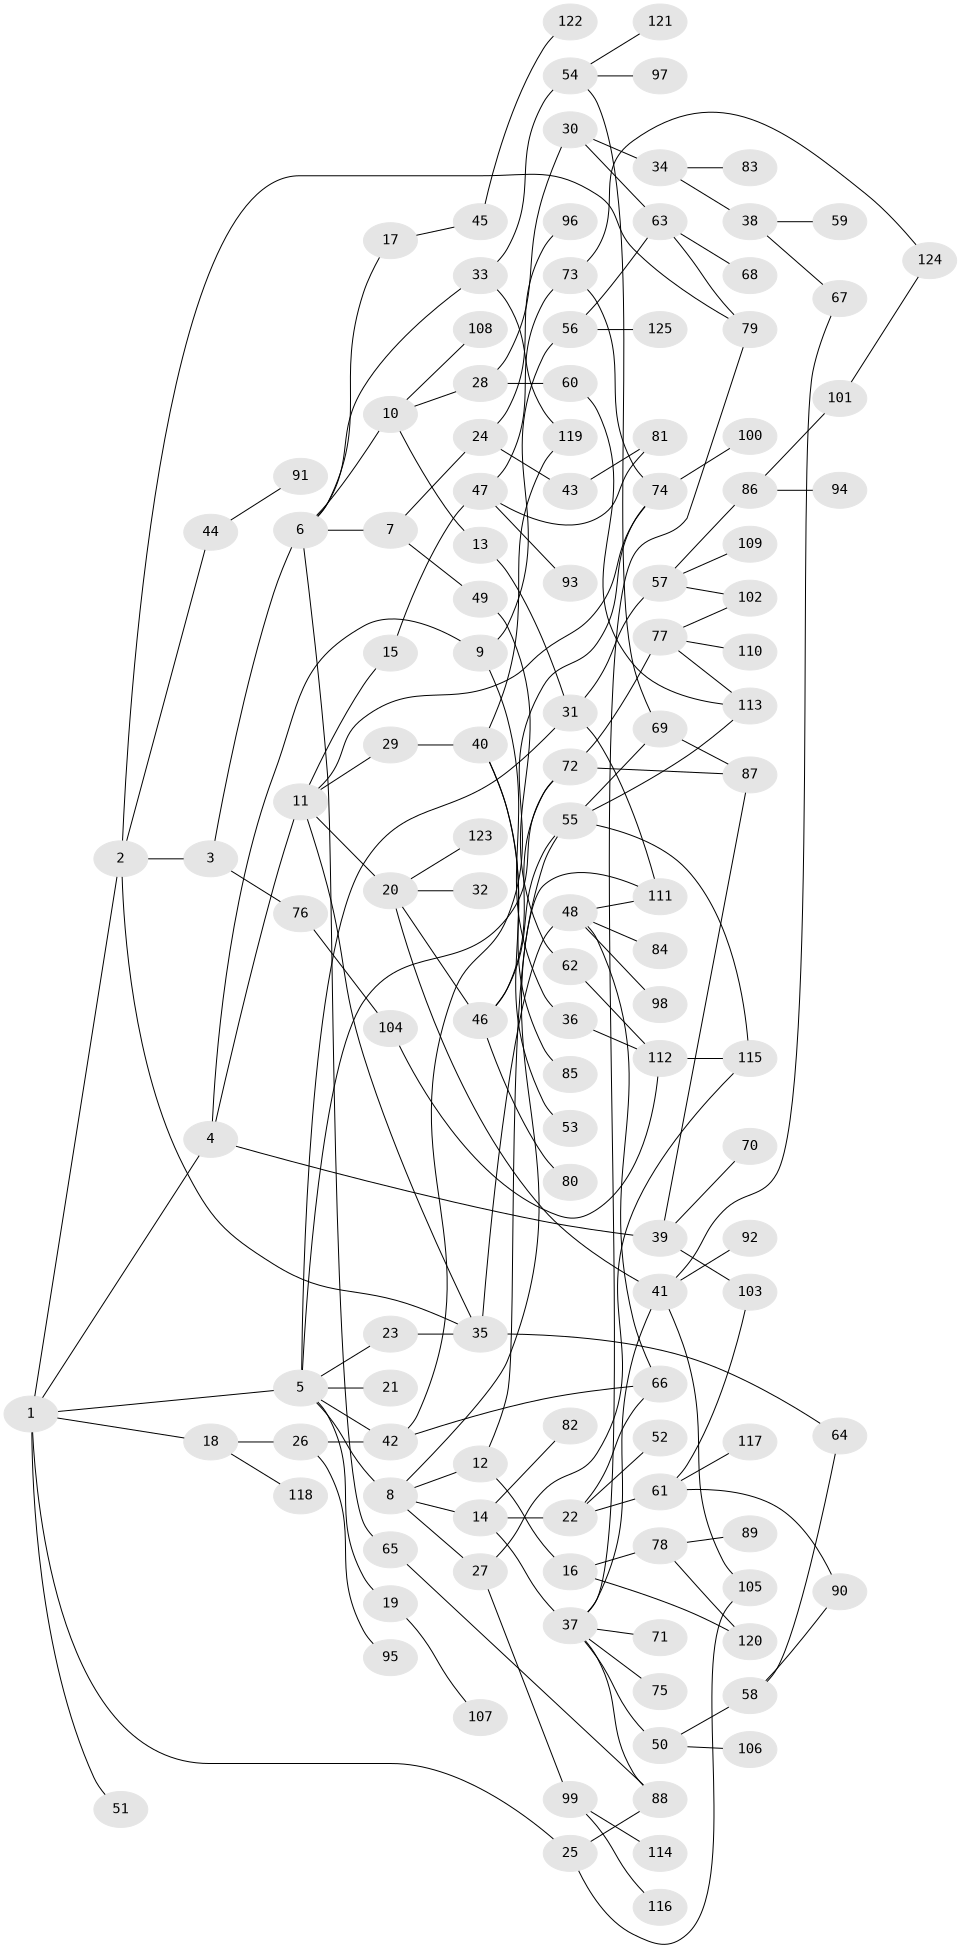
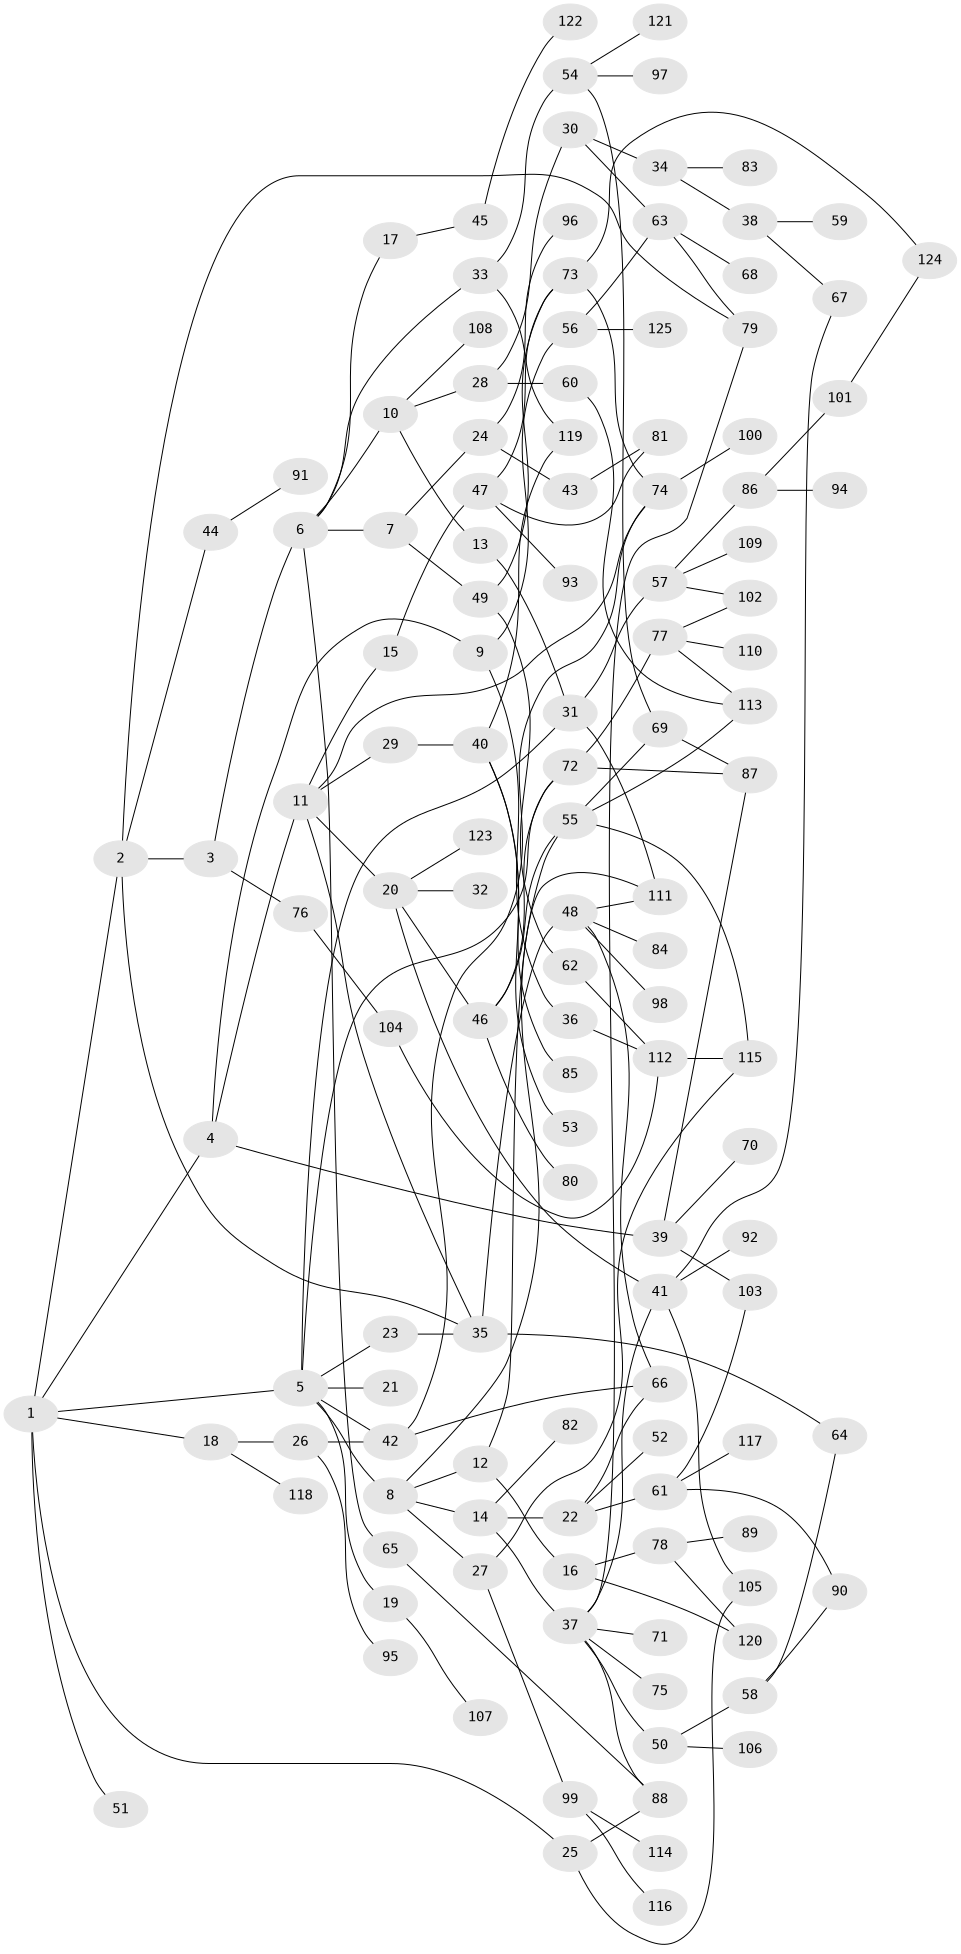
edge "73" -- "49": added
